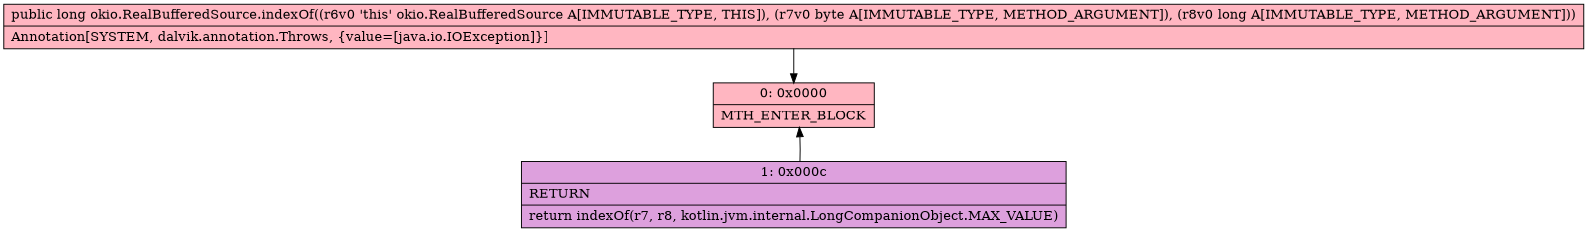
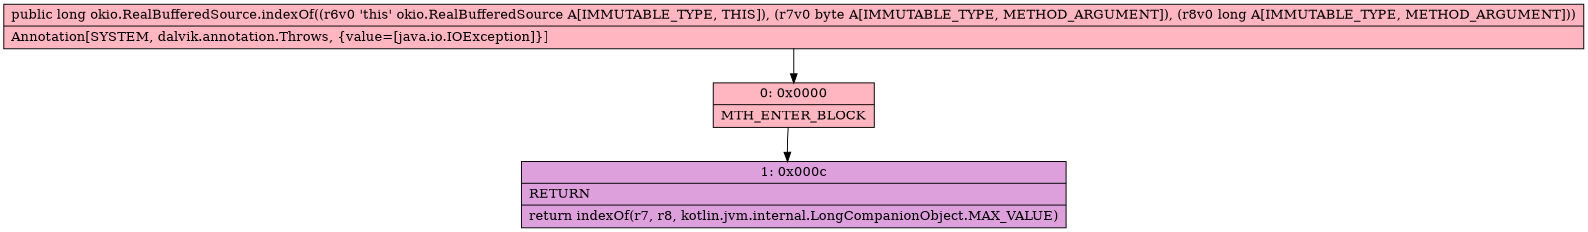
edge "1: 0x000c" -> "0: 0x0000": reversed
